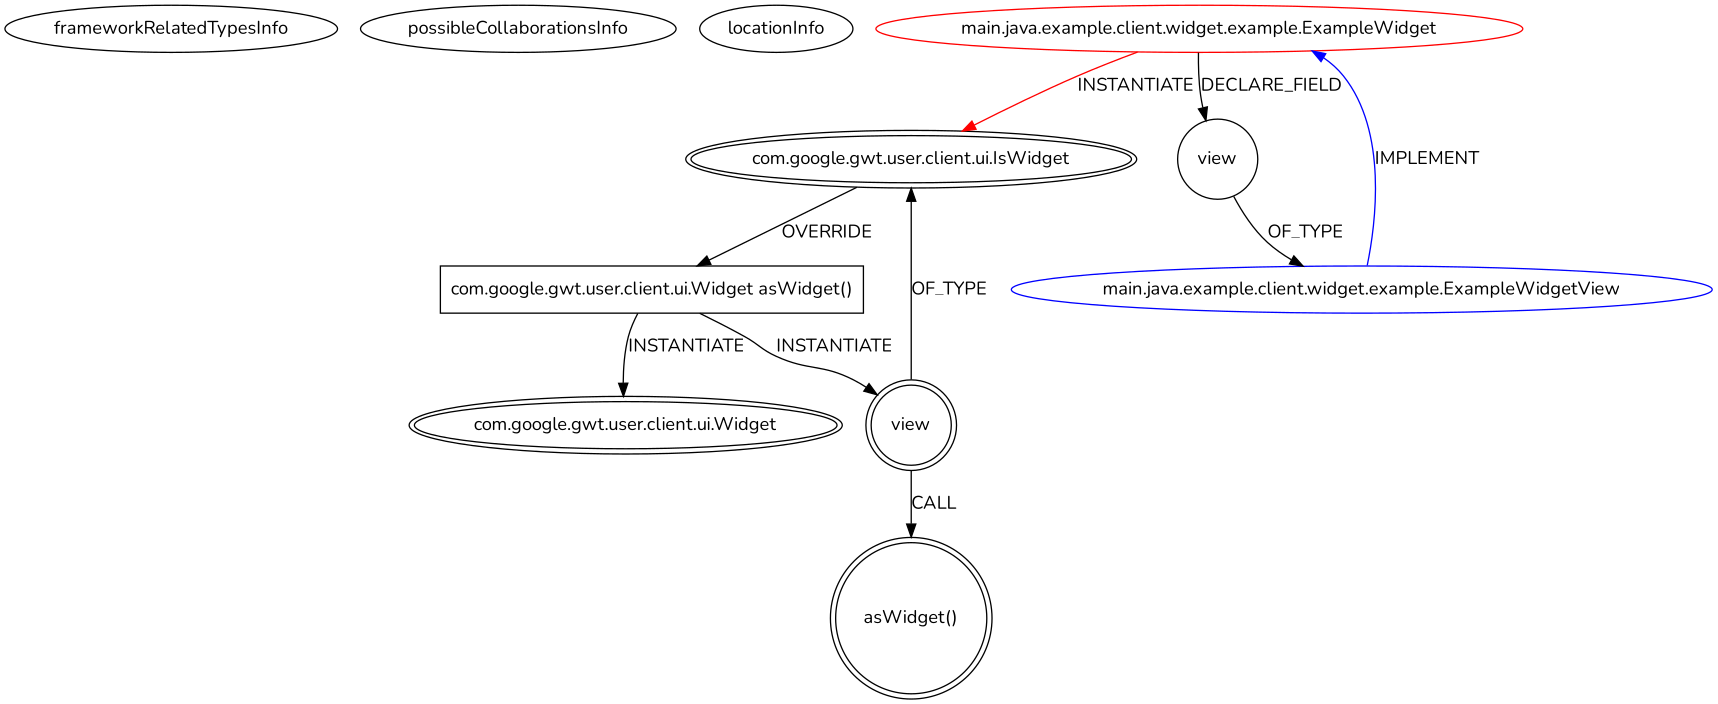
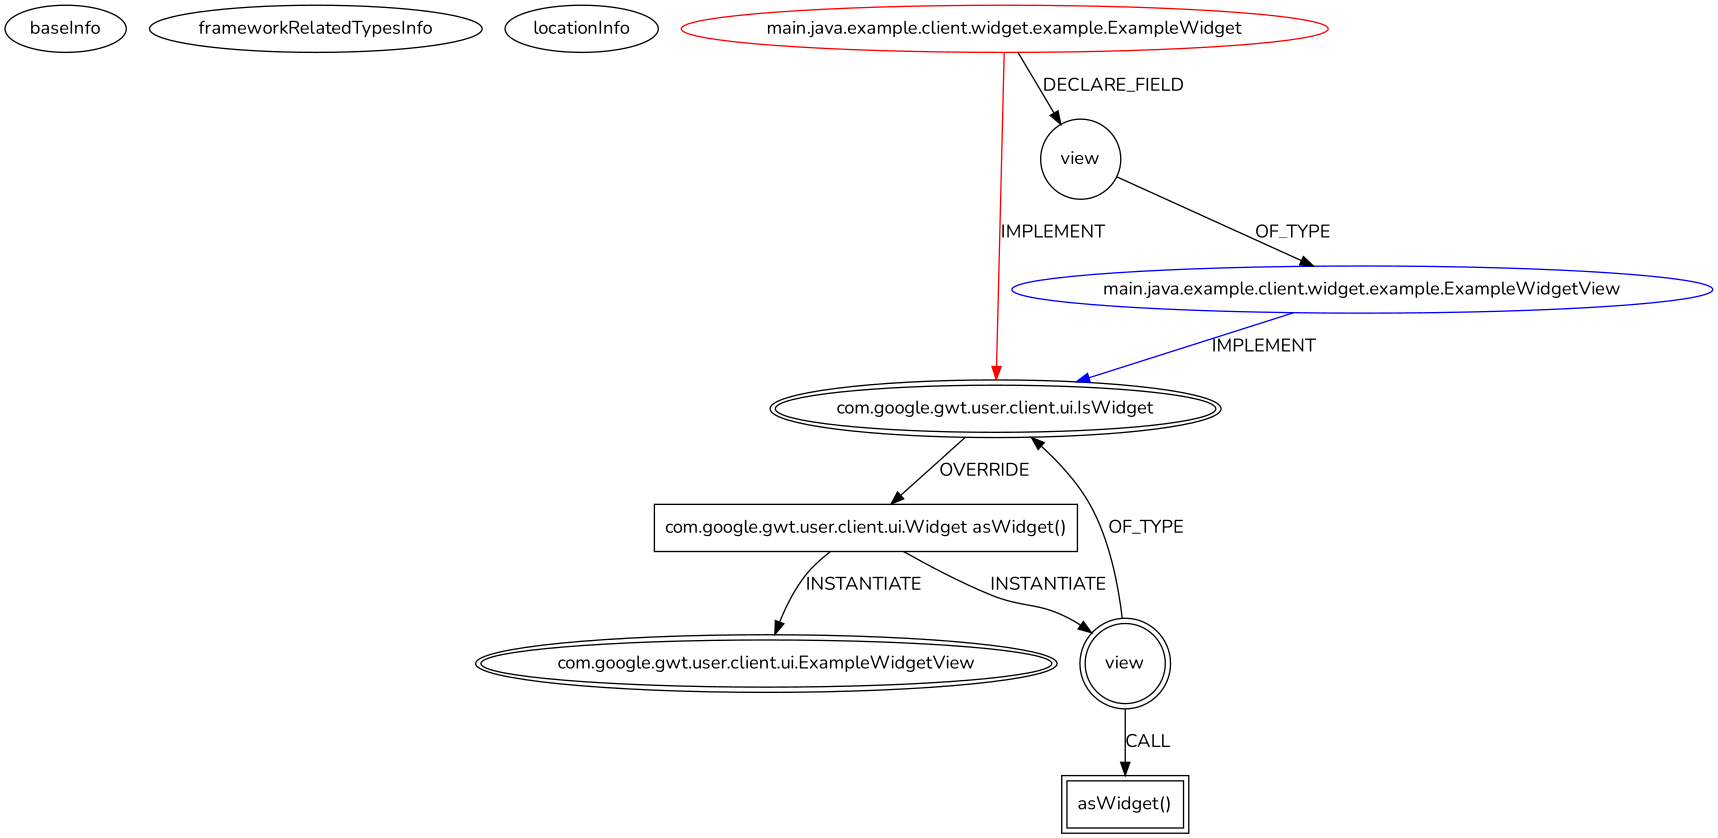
node "baseInfo": added
node "possibleCollaborationsInfo": removed
edge "main.java.example.client.widget.example.ExampleWidget" -> "com.google.gwt.user.client.ui.IsWidget": label "INSTANTIATE" -> "IMPLEMENT"
edge "main.java.example.client.widget.example.ExampleWidgetView" -> "main.java.example.client.widget.example.ExampleWidget": now "main.java.example.client.widget.example.ExampleWidgetView" -> "com.google.gwt.user.client.ui.IsWidget"
node "com.google.gwt.user.client.ui.Widget": label "com.google.gwt.user.client.ui.Widget" -> "com.google.gwt.user.client.ui.ExampleWidgetView"
node "asWidget()": shape circle -> box
